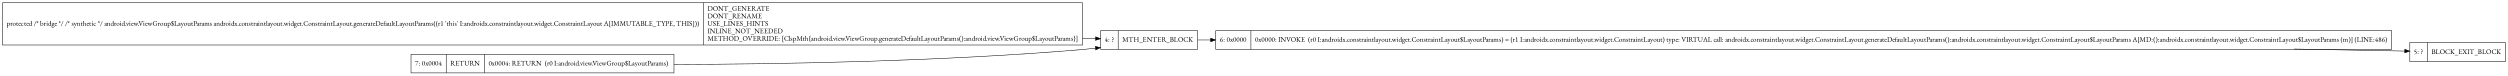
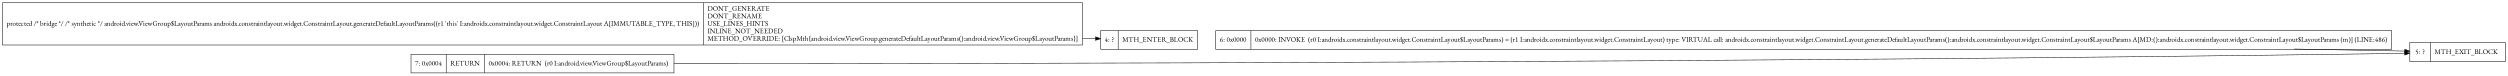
edge "4: ?" -> "6: 0x0000": removed
node "5: ?": text "BLOCK_EXIT_BLOCK" -> "MTH_EXIT_BLOCK"
edge "7: 0x0004" -> "4: ?": now "7: 0x0004" -> "5: ?"
